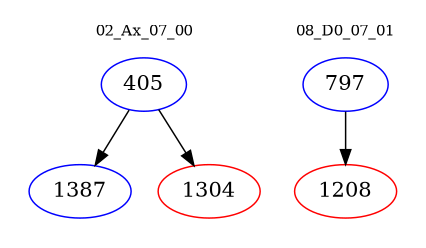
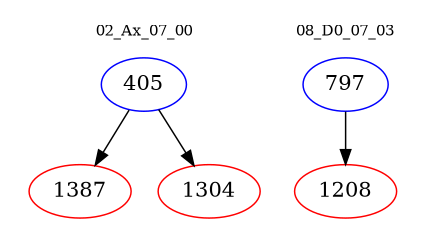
cluster "08_D0_07_01": label "08_D0_07_01" -> "08_D0_07_03"
node "1387": color blue -> red
